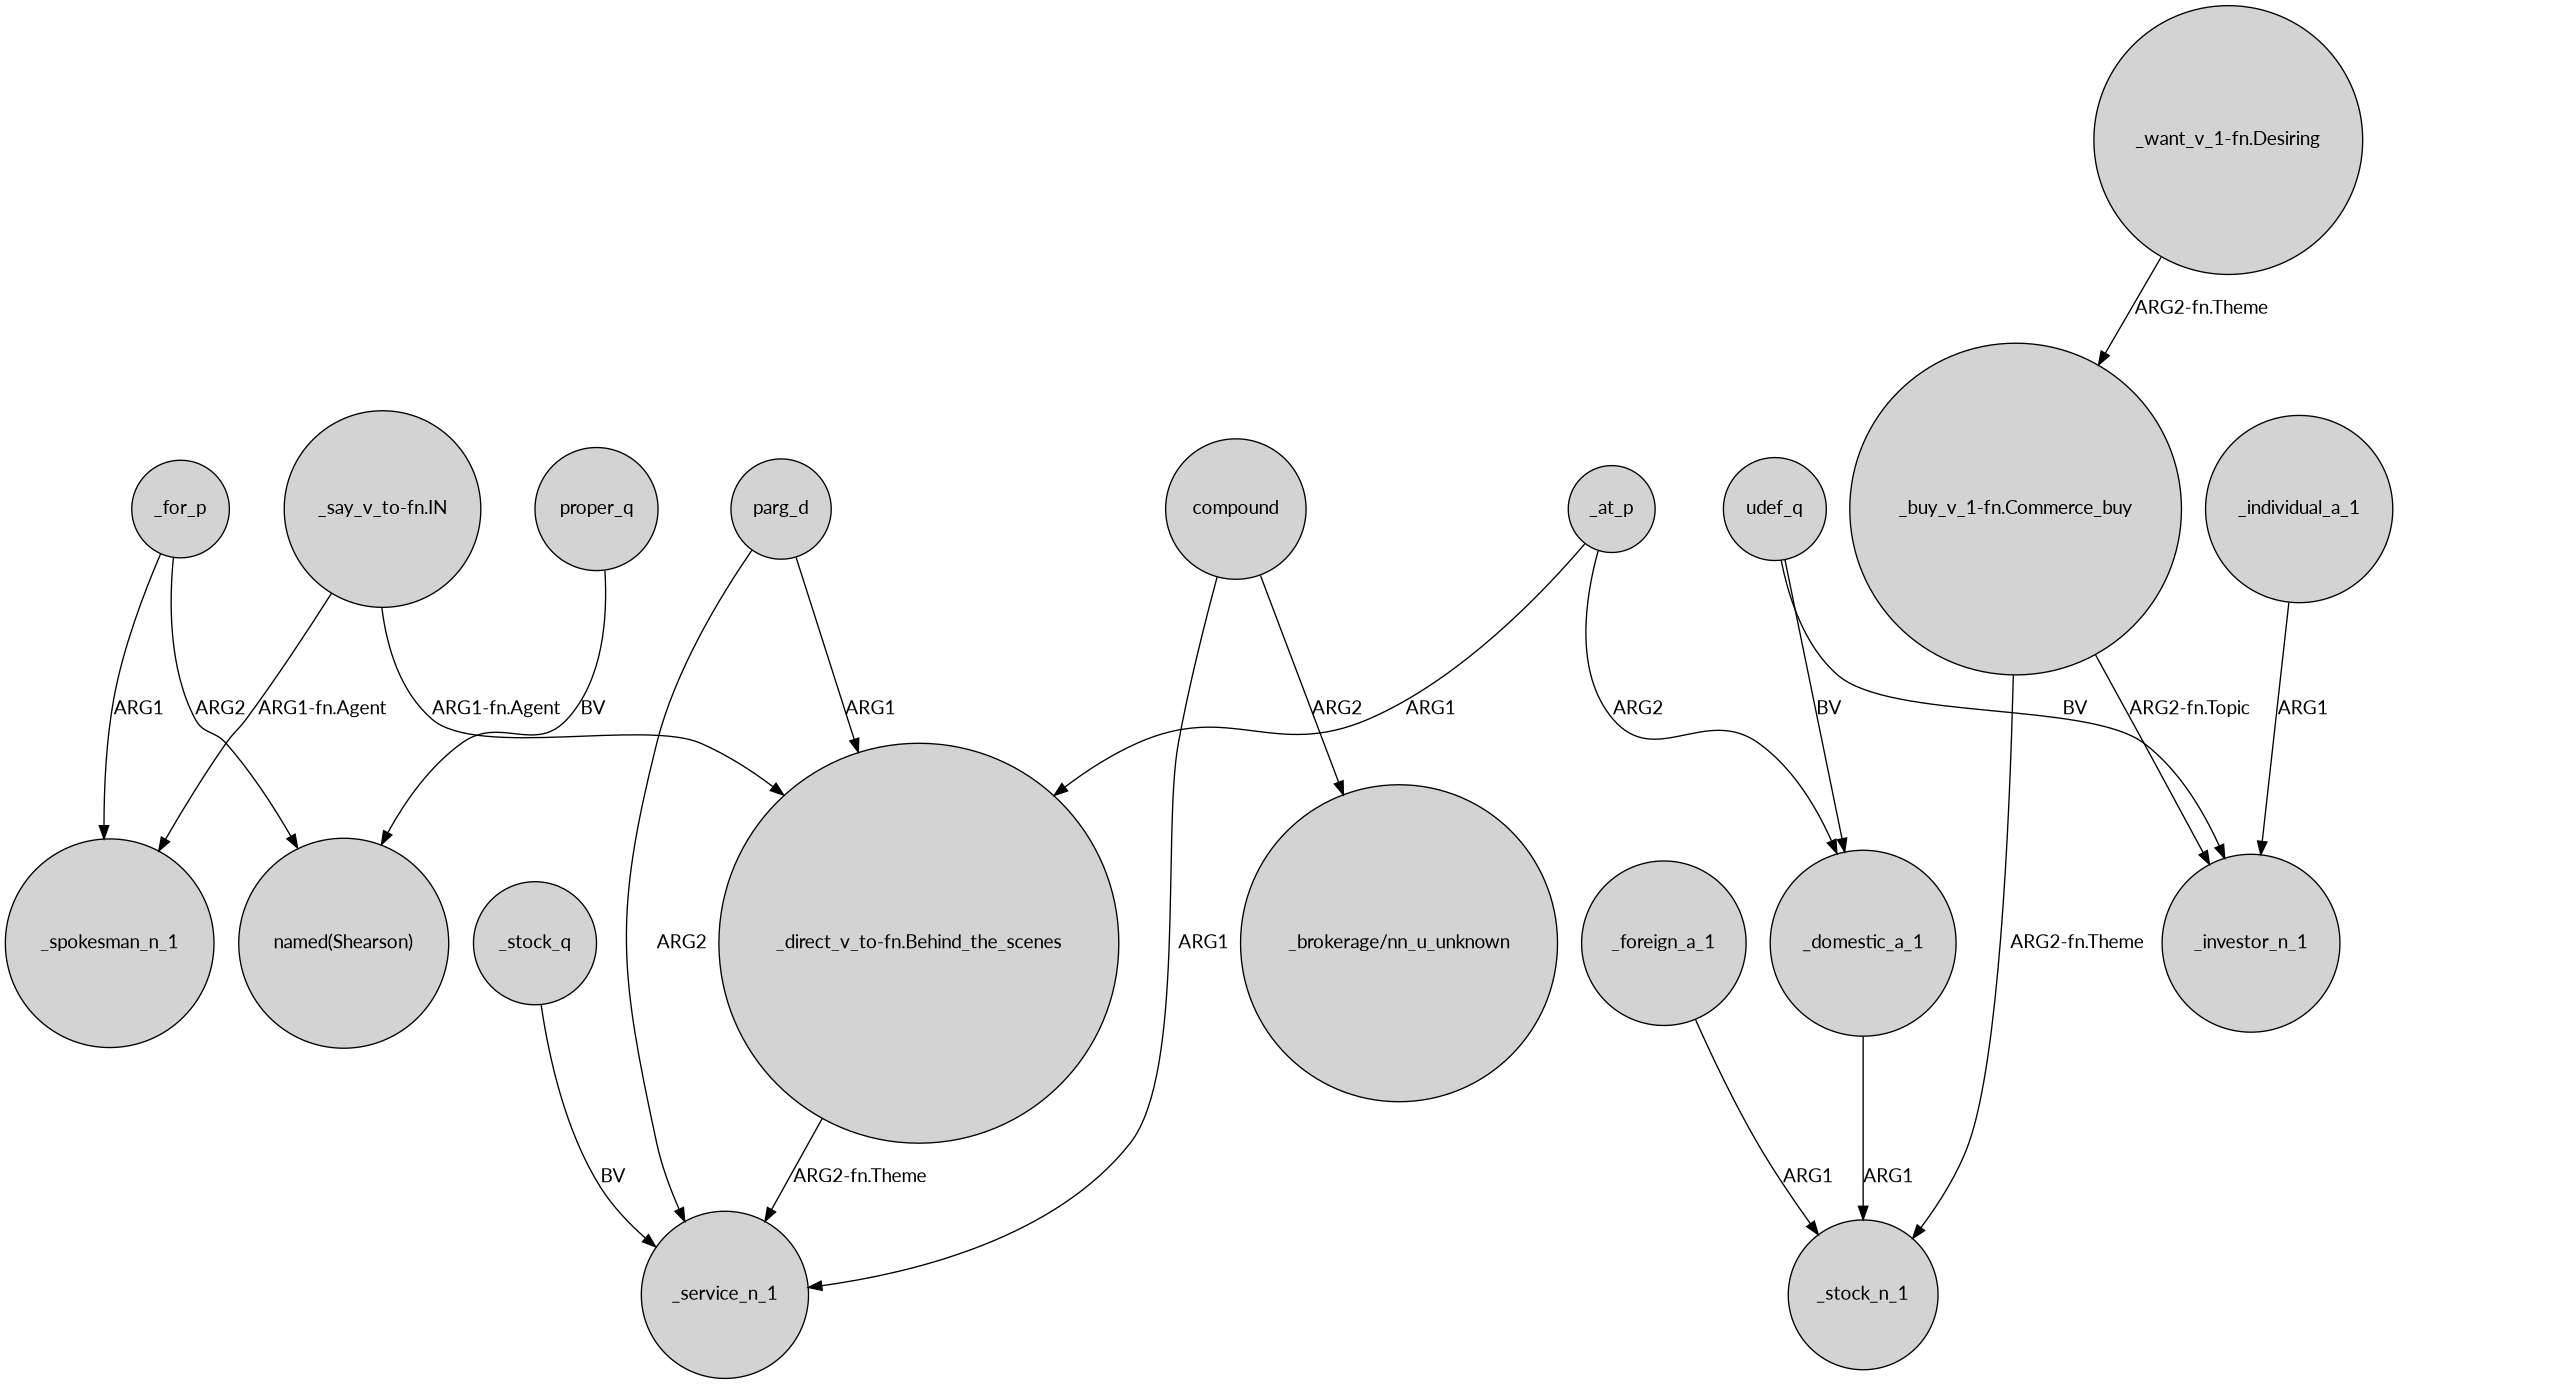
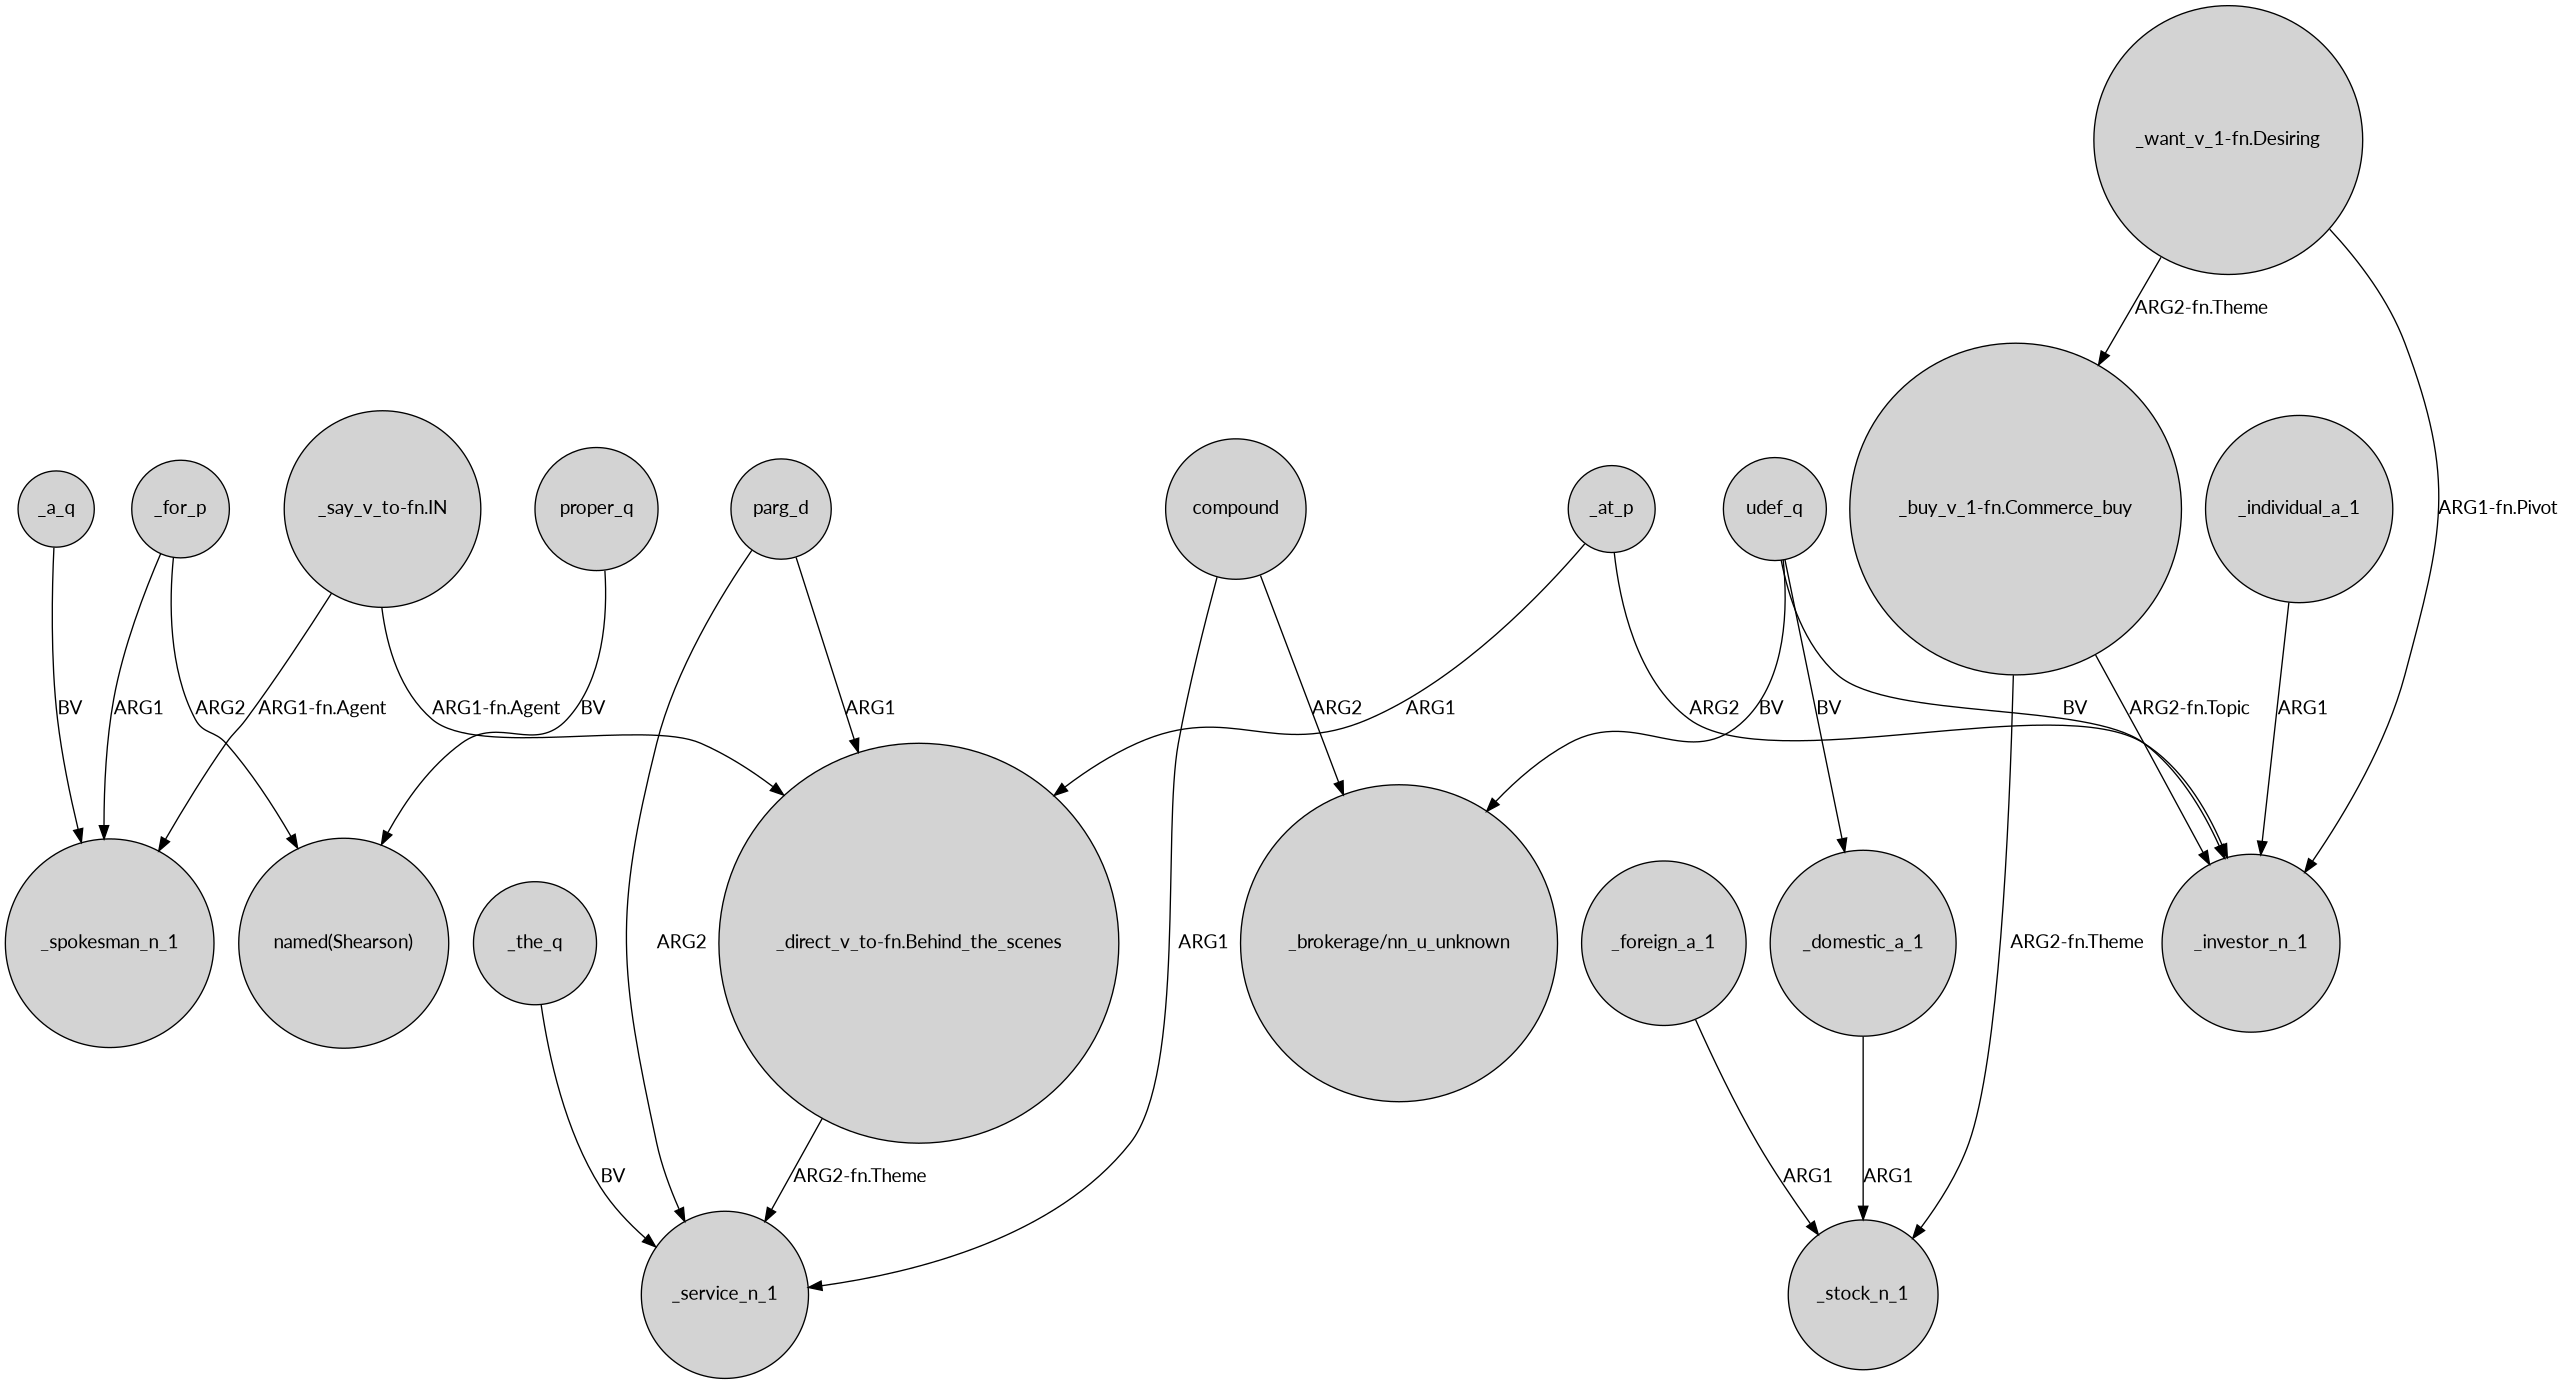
node "_a_q": added
edge "_want_v_1-fn.Desiring" -> "_investor_n_1": added, label "ARG1-fn.Pivot"
edge "_at_p" -> "_domestic_a_1": now "_at_p" -> "_investor_n_1"
edge "udef_q" -> "_brokerage/nn_u_unknown": added, label "BV"
node "_stock_q": label "_stock_q" -> "_the_q"
